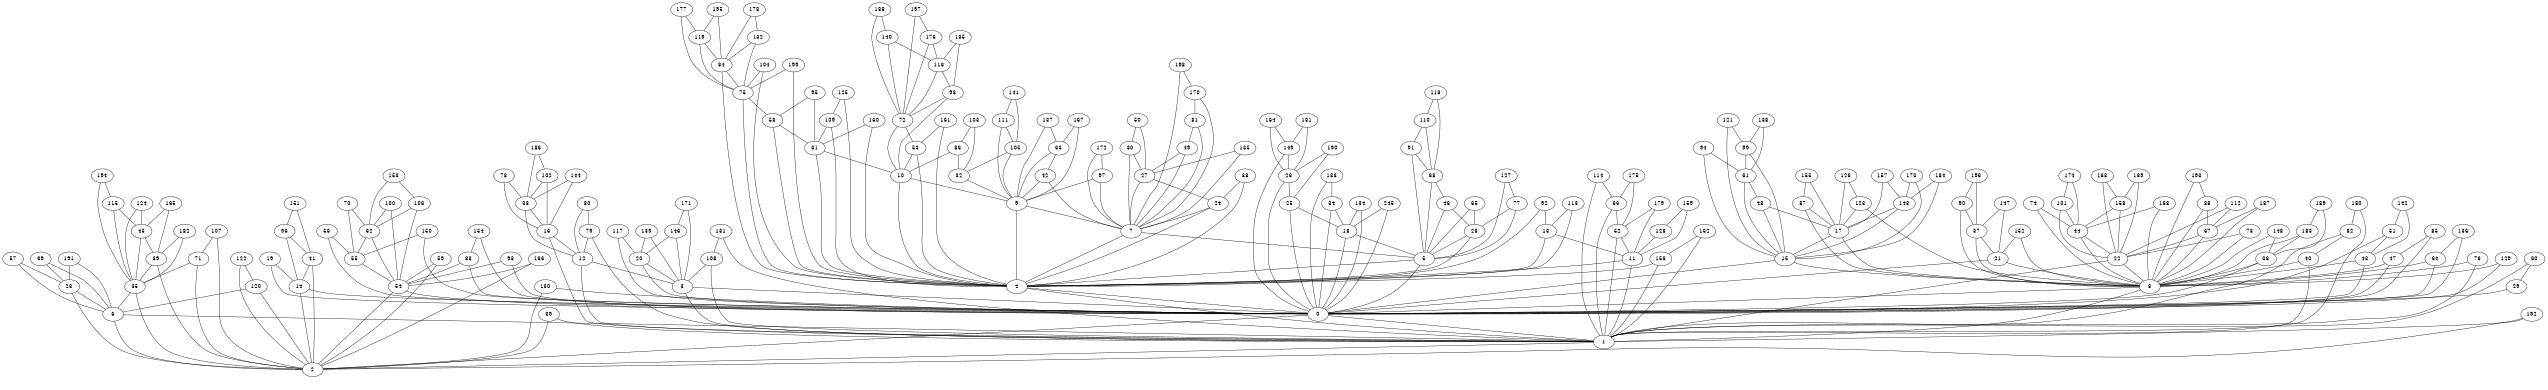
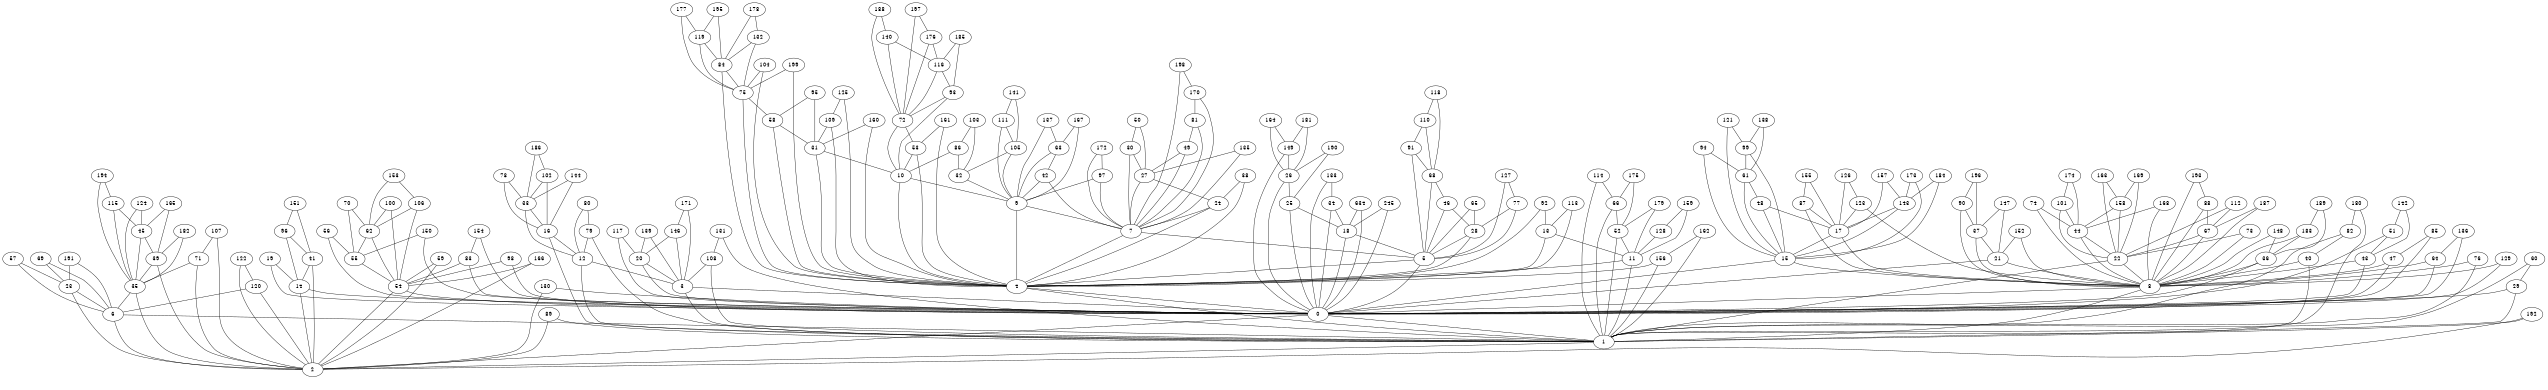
node "134": label "134" -> "634"
edge "29" -- "1": added
